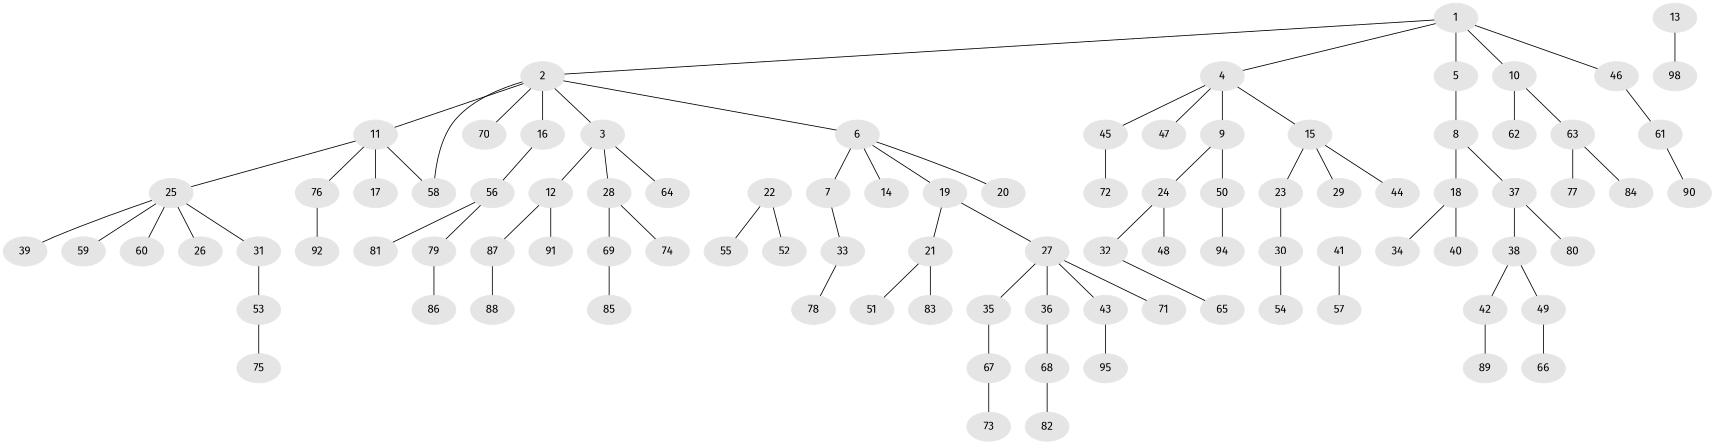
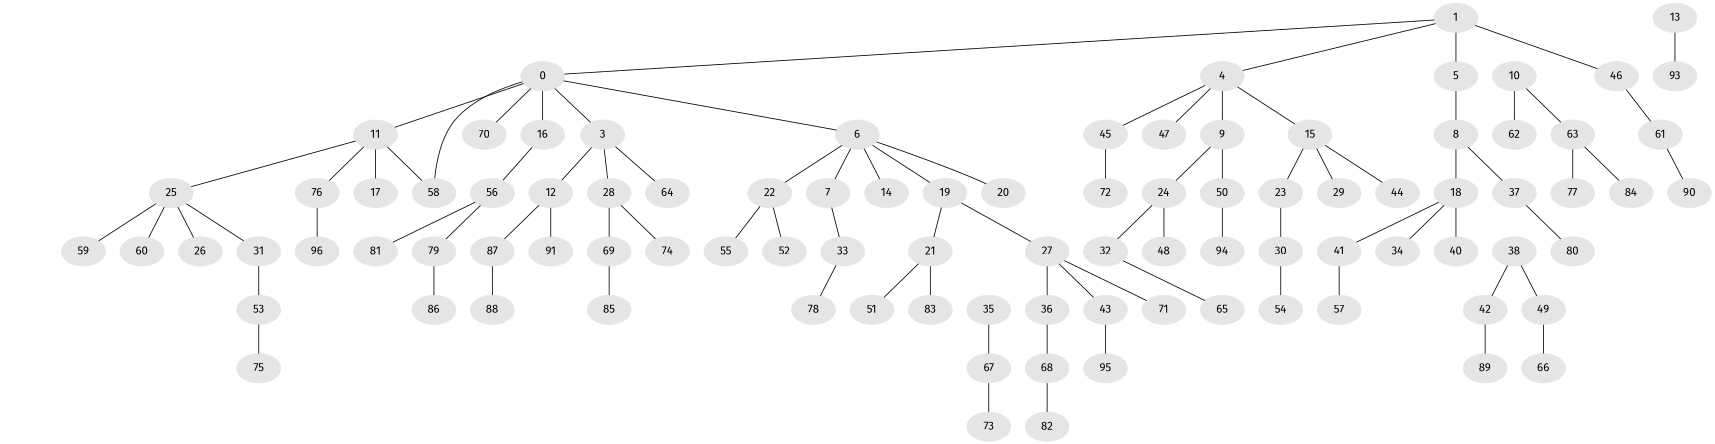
edge "1" -- "10": removed
node "2": label "2" -> "0"
node "98": label "98" -> "93"
edge "6" -- "22": added
edge "18" -- "41": added
edge "37" -- "38": removed
node "39": removed
node "92": label "92" -> "96"
edge "27" -- "35": removed
